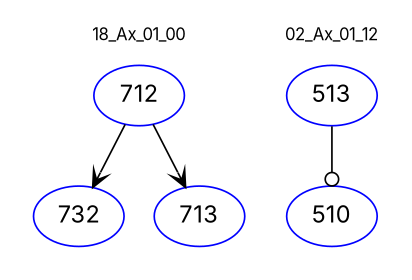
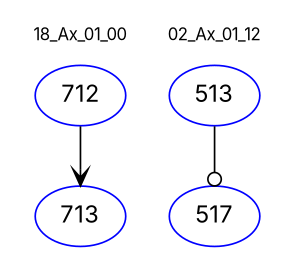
node "732": removed
node "510": label "510" -> "517"
